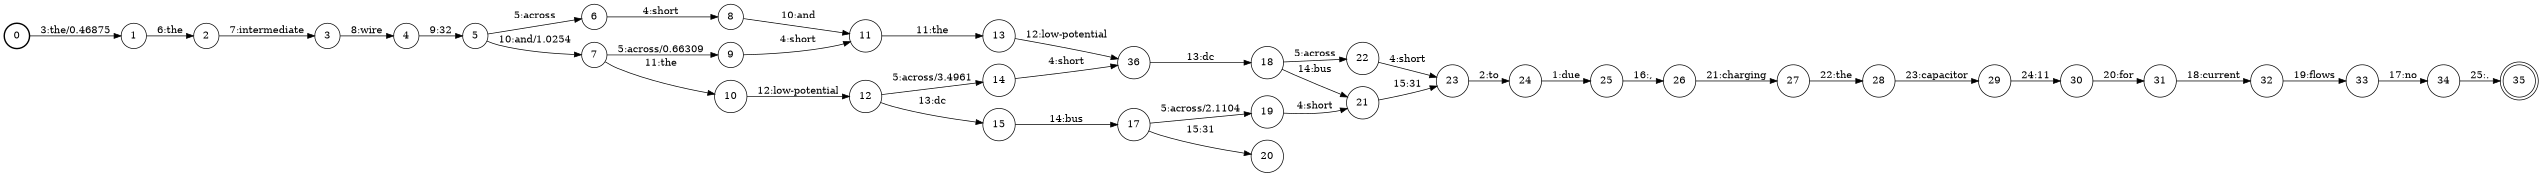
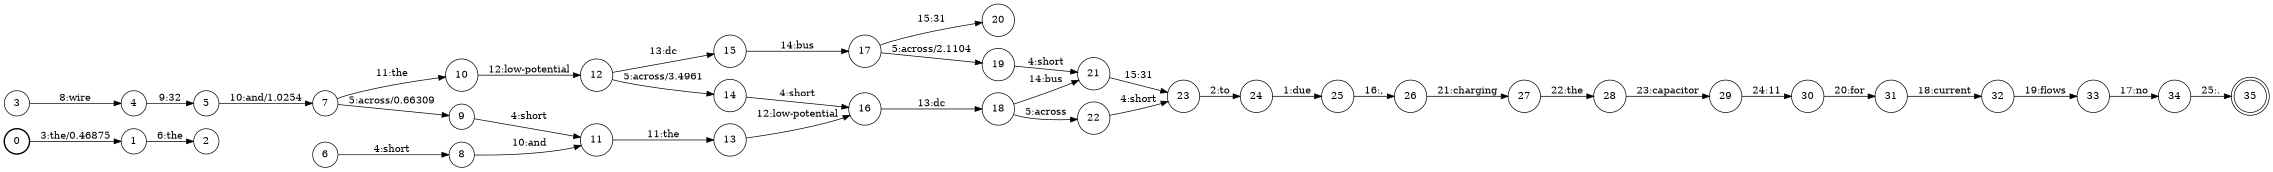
edge "5" -> "6": removed, label "5:across"
edge "2" -> "3": removed, label "7:intermediate"
node "36": label "36" -> "16"
